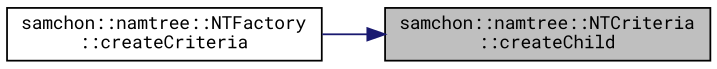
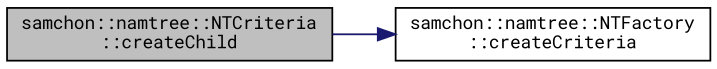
edge "samchon::namtree::NTFactory ::createCriteria" -> "samchon::namtree::NTCriteria ::createChild": reversed
